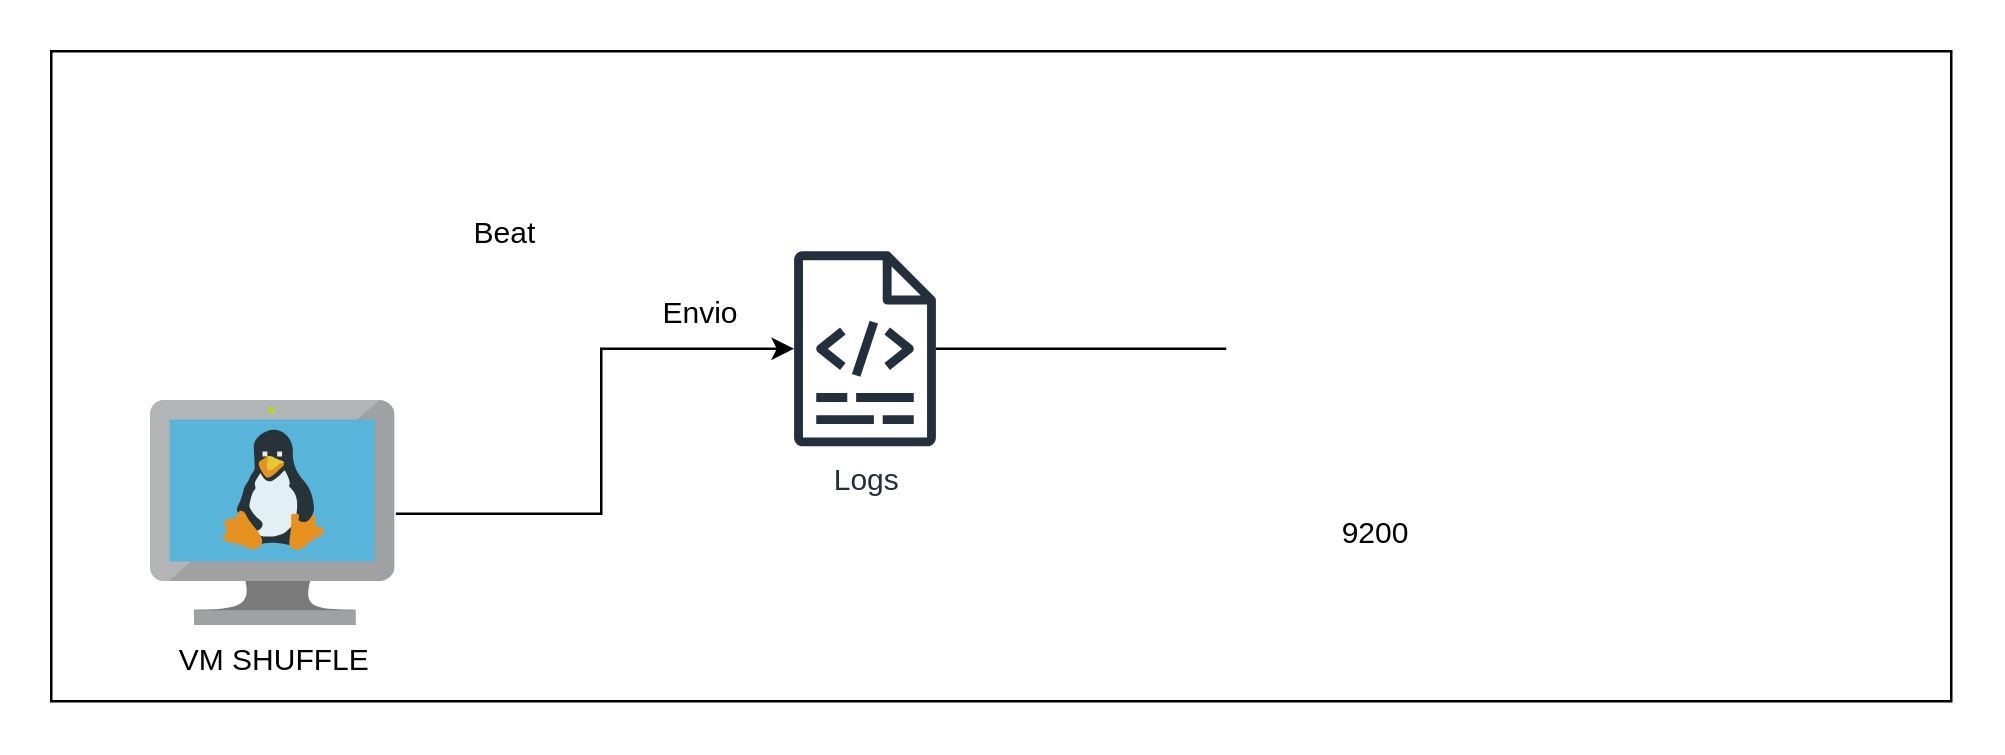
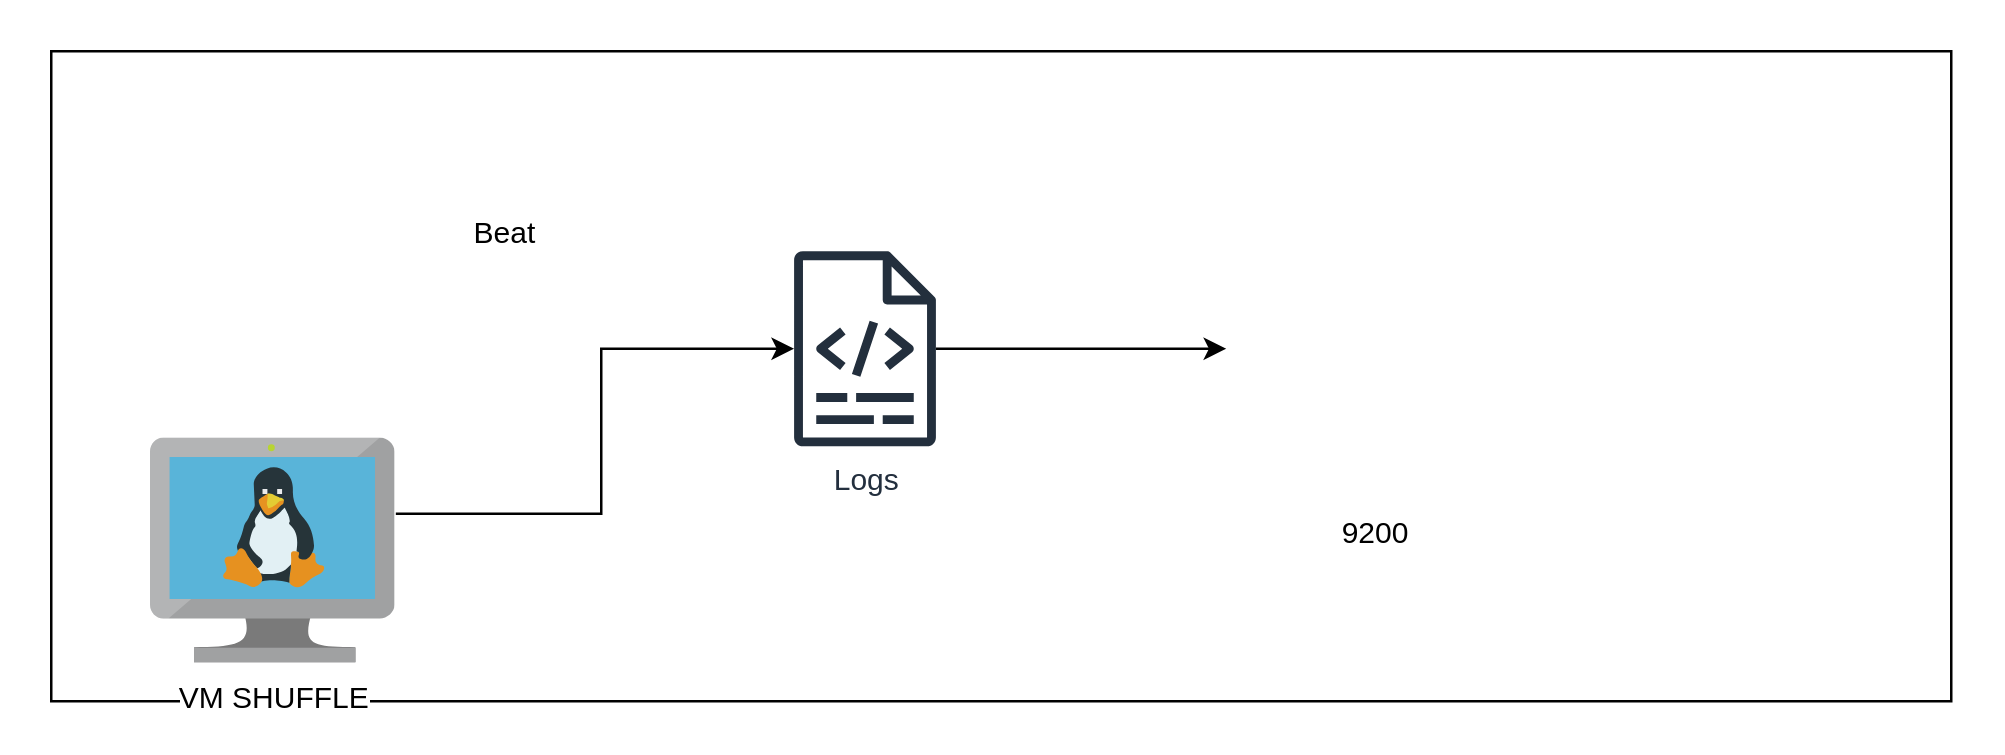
node "Envio": removed
edge "Logs" -- "9200": arrowhead none -> classic
node "VM SHUFFLE": moved (274, 514) -> (274, 551)
